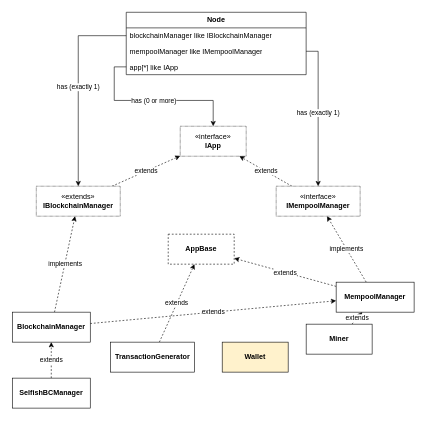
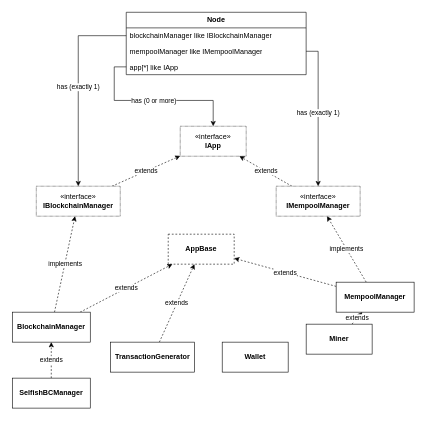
node "«extends» IBlockchainManager": label "«extends» IBlockchainManager" -> "«interface» IBlockchainManager"
edge "BlockchainManager" -> "MempoolManager": now "BlockchainManager" -> "AppBase"
node "Wallet": fillcolor #fff2cc -> #ffffff
